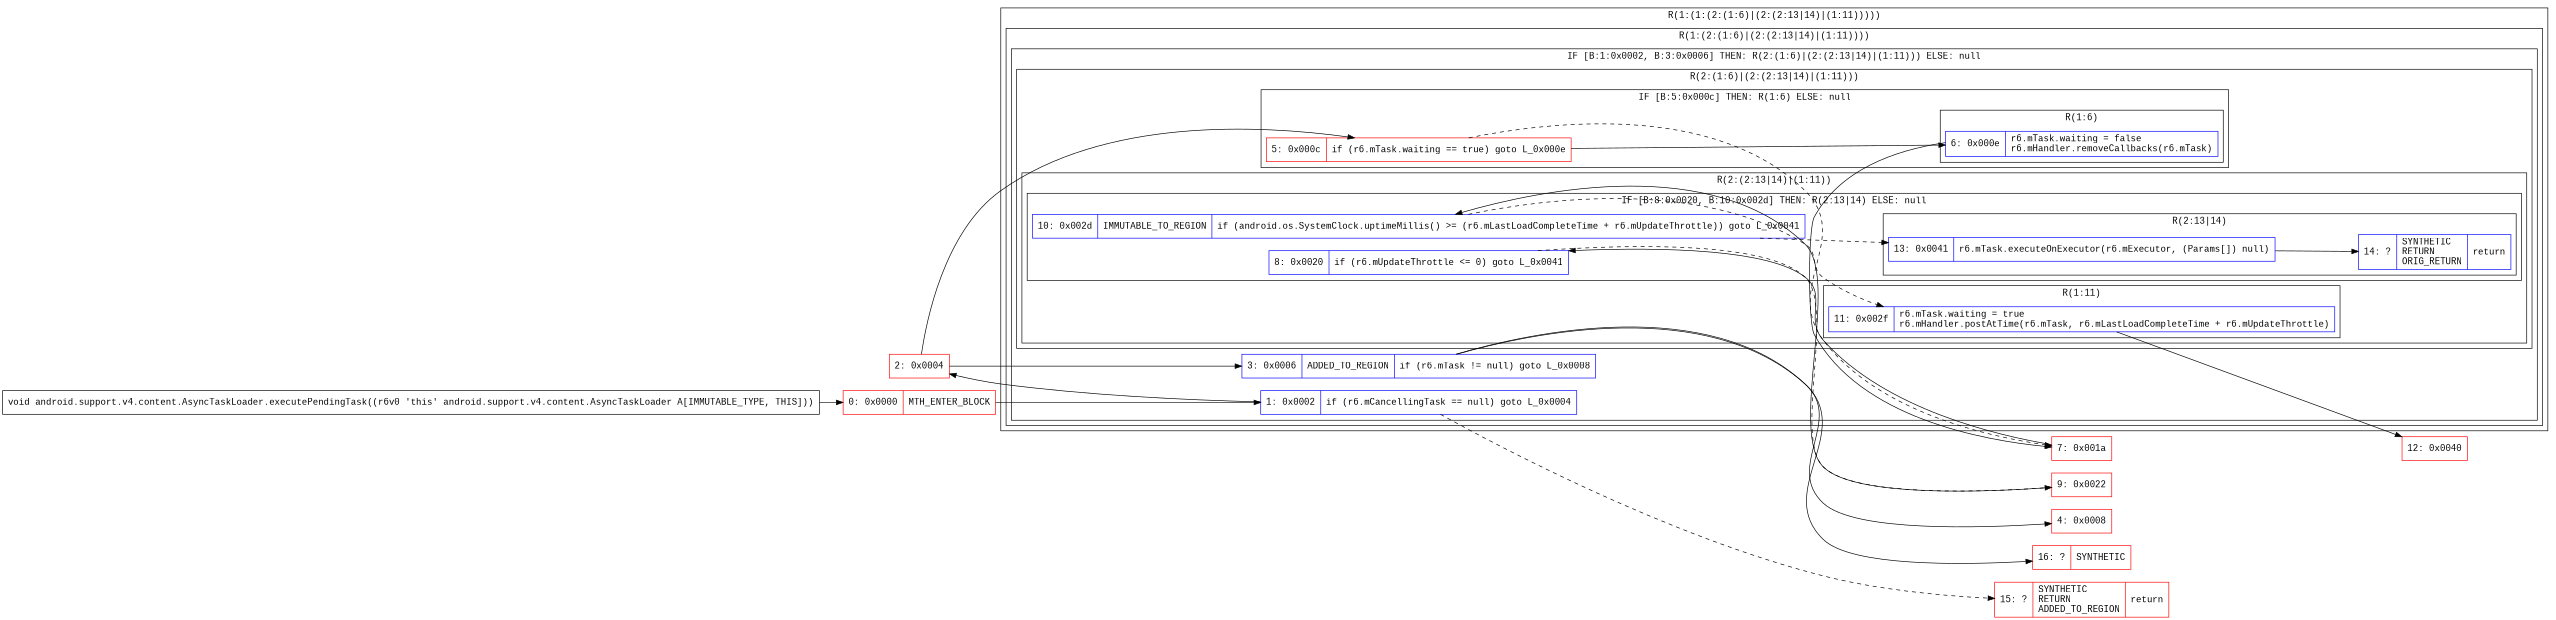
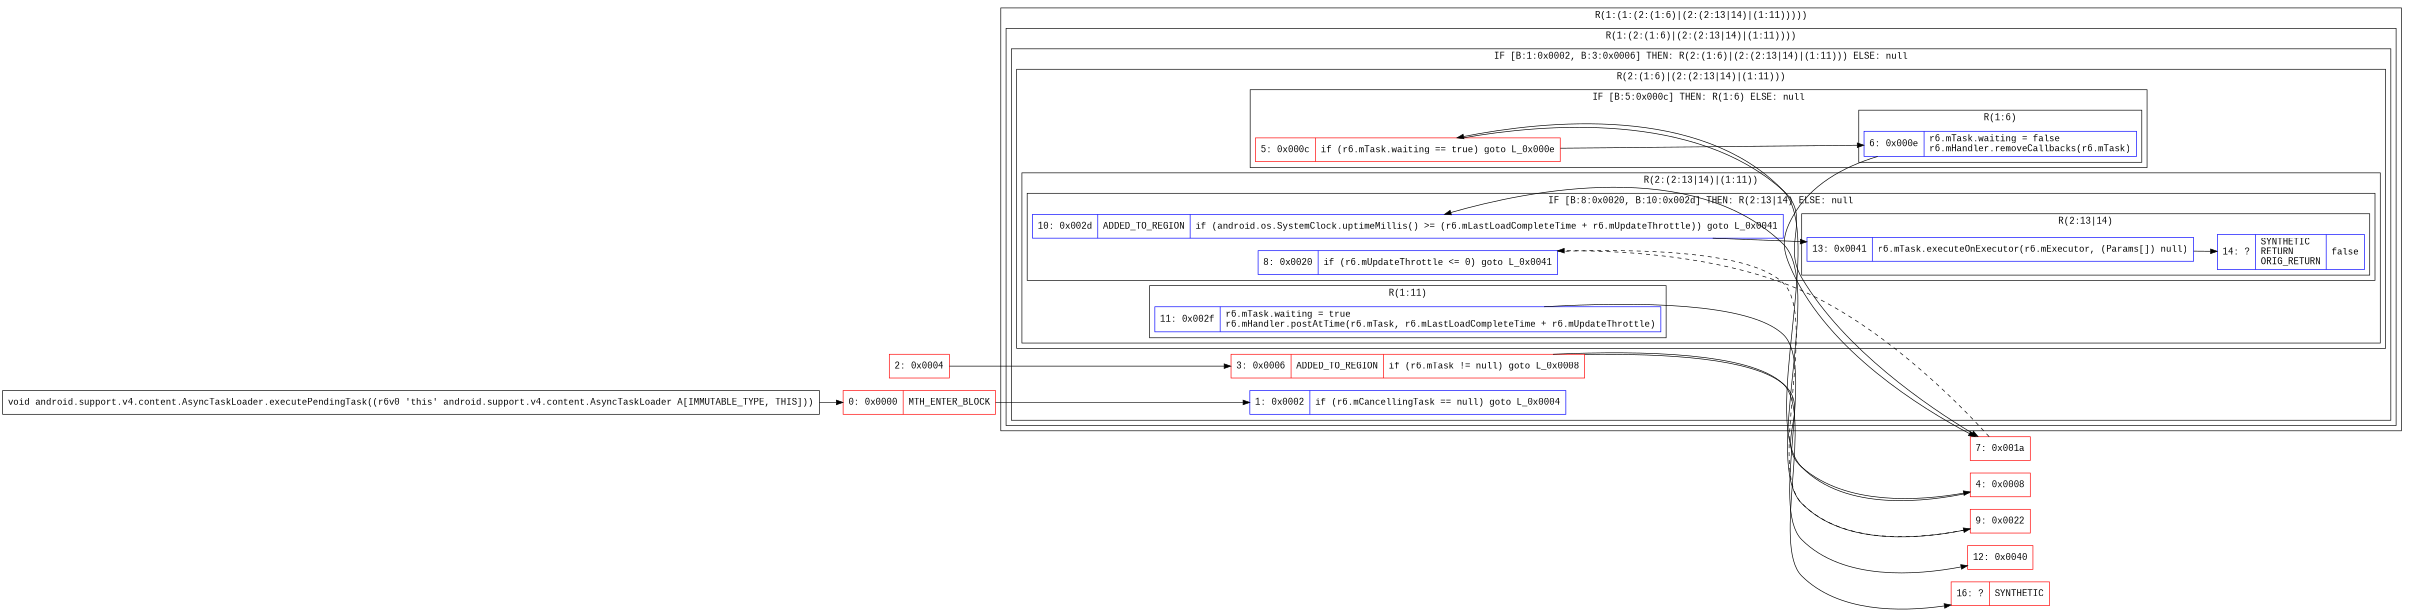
edge "2: 0x0004" -> "5: 0x000c": now "4: 0x0008" -> "5: 0x000c"
edge "5: 0x000c" -> "7: 0x001a": style dashed -> solid
edge "10: 0x002d" -> "11: 0x002f": removed
node "10: 0x002d": text "IMMUTABLE_TO_REGION" -> "ADDED_TO_REGION"
edge "10: 0x002d" -> "13: 0x0041": style dashed -> solid
node "14: ?": text "return" -> "false"
node "3: 0x0006": color blue -> red
edge "1: 0x0002" -> "2: 0x0004": removed
edge "7: 0x001a" -> "8: 0x0020": style solid -> dashed
node "15: ?": removed
